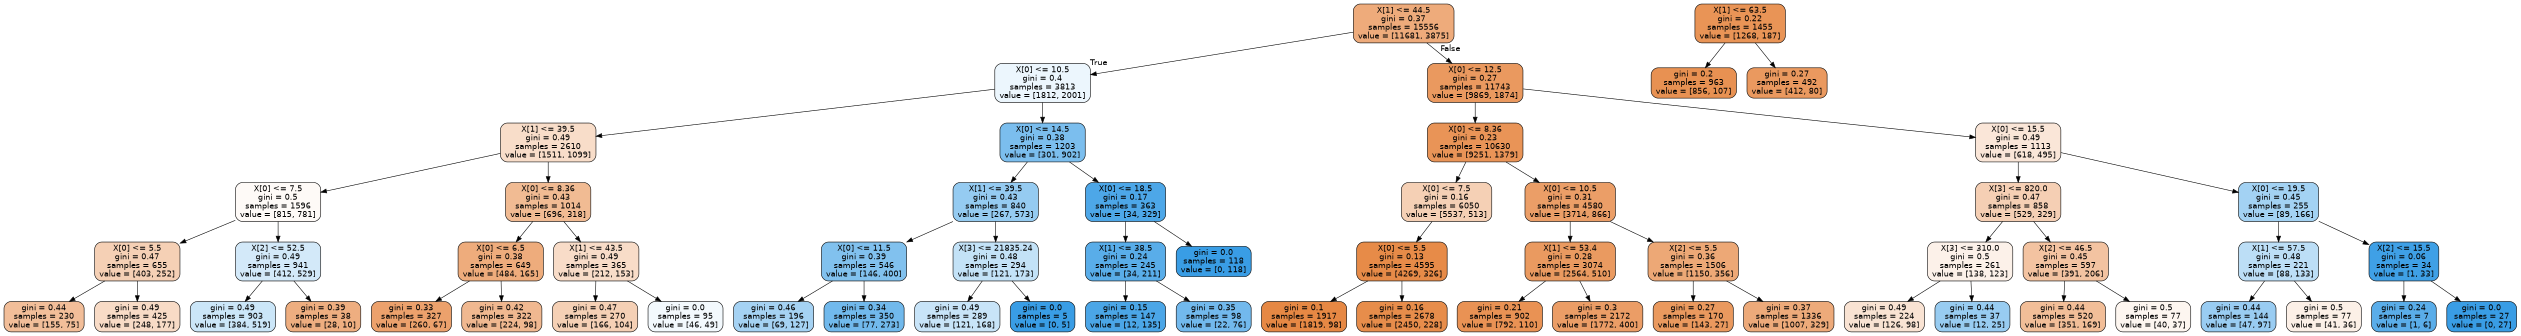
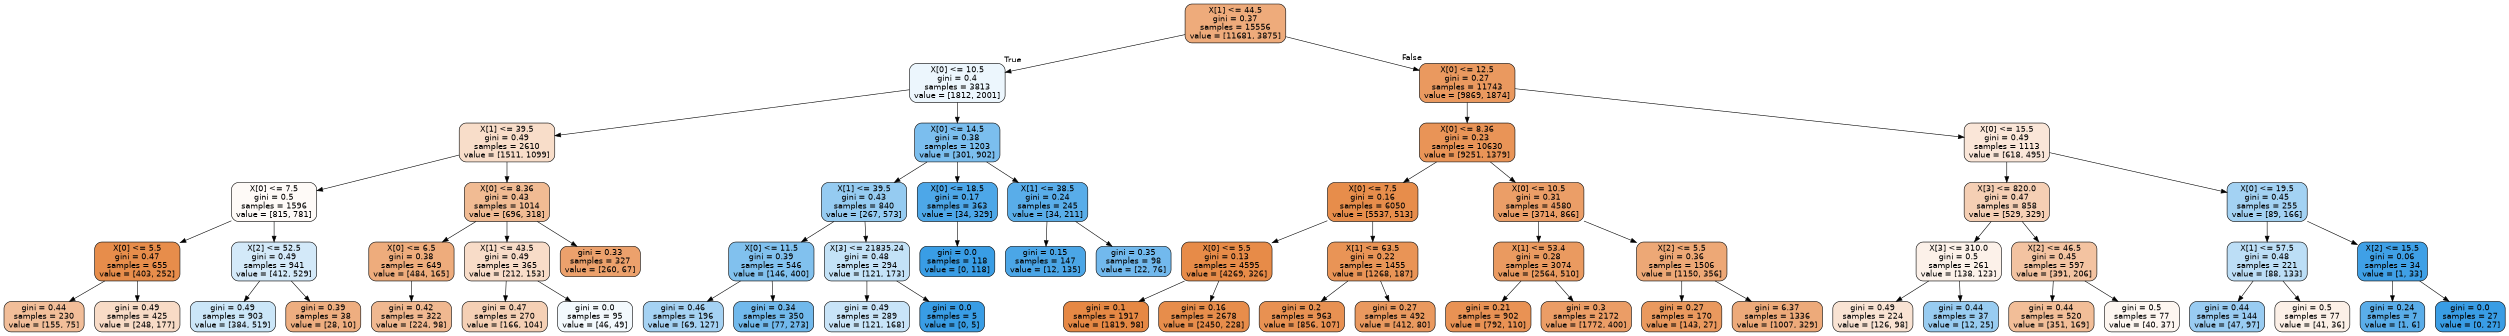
node "X[0] <= 7.5 gini = 0.16 samples = 6050 value = [5537, 513]": fillcolor #f5d0b5 -> #e78d4b
edge "X[0] <= 18.5 gini = 0.17 samples = 363 value = [34, 329]" -> "X[1] <= 38.5 gini = 0.24 samples = 245 value = [34, 211]": now "X[0] <= 14.5 gini = 0.38 samples = 1203 value = [301, 902]" -> "X[1] <= 38.5 gini = 0.24 samples = 245 value = [34, 211]"
edge "X[0] <= 7.5 gini = 0.16 samples = 6050 value = [5537, 513]" -> "X[1] <= 63.5 gini = 0.22 samples = 1455 value = [1268, 187]": added
node "X[0] <= 5.5 gini = 0.47 samples = 655 value = [403, 252]": fillcolor #f5d0b5 -> #e78d4b
edge "X[0] <= 6.5 gini = 0.38 samples = 649 value = [484, 165]" -> "gini = 0.33 samples = 327 value = [260, 67]": now "X[0] <= 8.36 gini = 0.43 samples = 1014 value = [696, 318]" -> "gini = 0.33 samples = 327 value = [260, 67]"
node "gini = 0.37 samples = 1336 value = [1007, 329]": label "gini = 0.37 samples = 1336 value = [1007, 329]" -> "gini = 6.37 samples = 1336 value = [1007, 329]"
